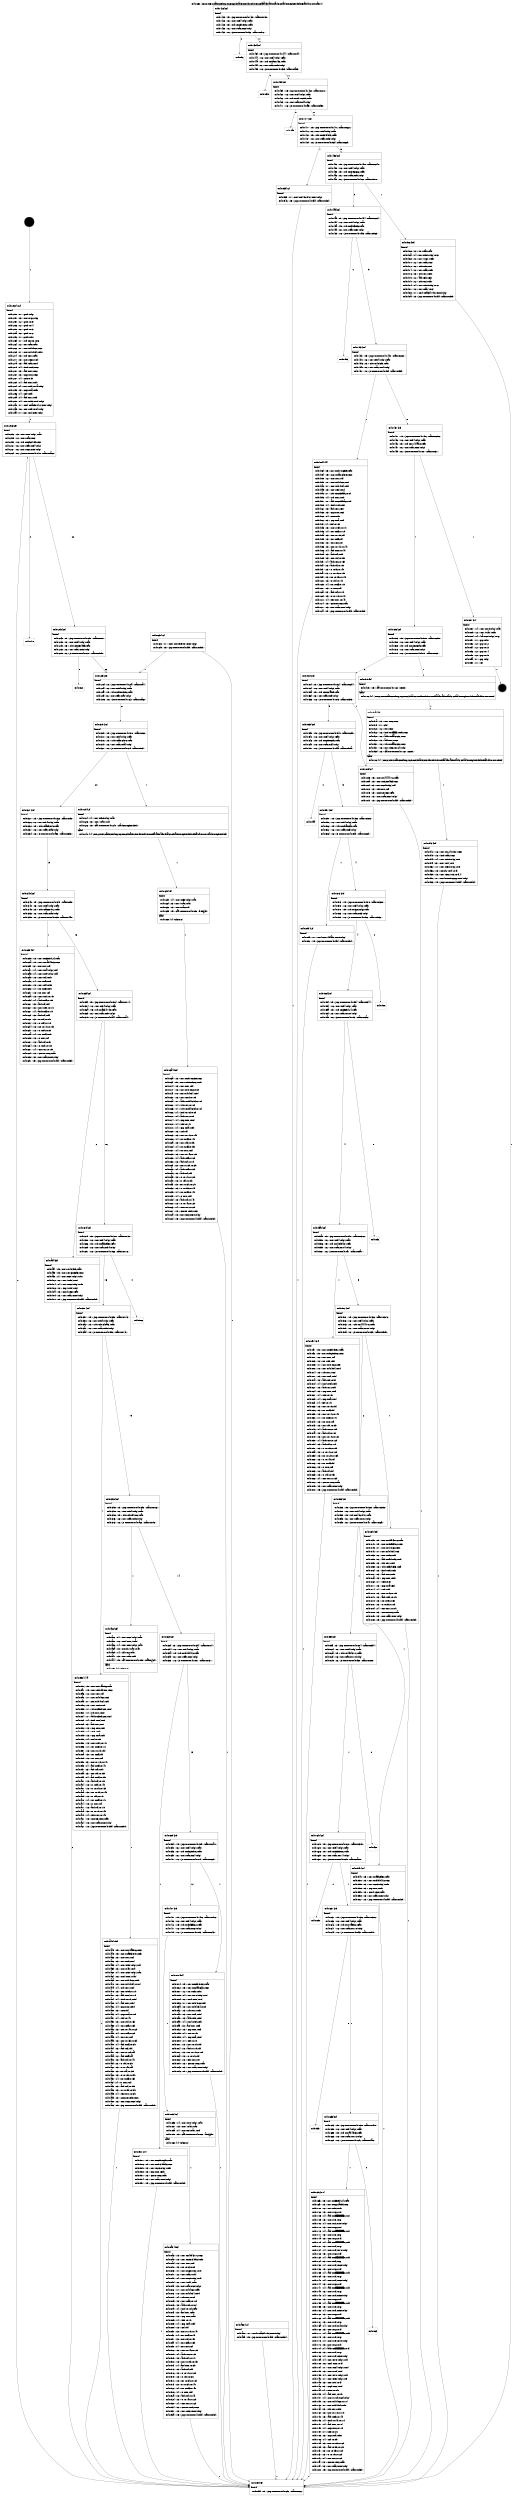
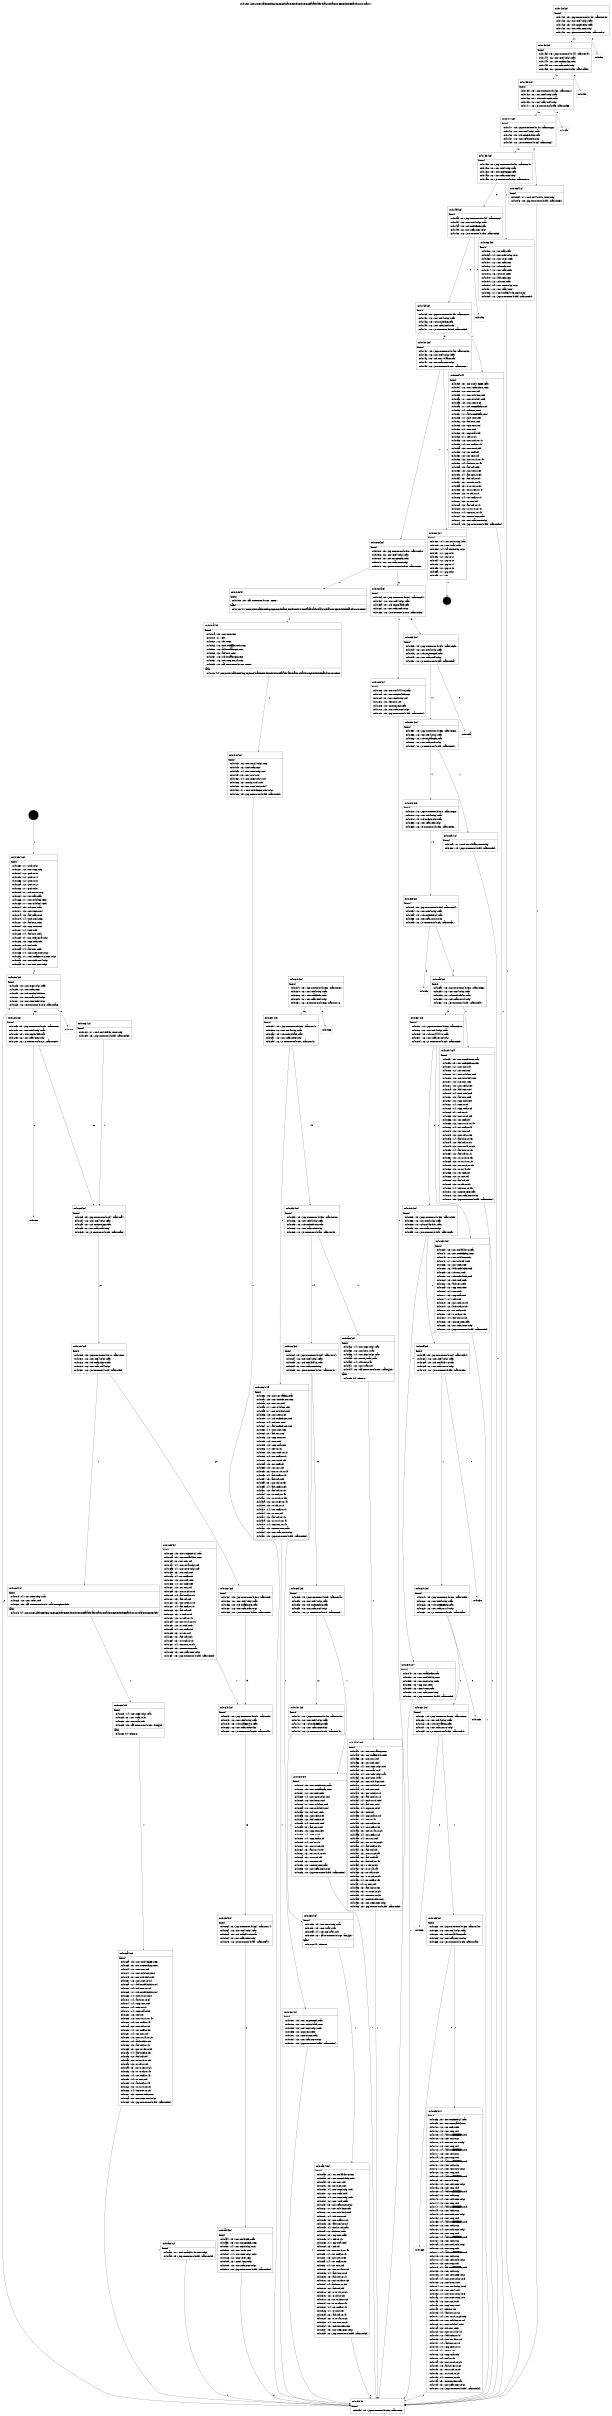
edge "0x40153b [28]" -> "0x401557 [28]": label " 5" -> " 11"
edge "0x401343 [28]" -> "0x401695 [97]": reversed
edge "0x401573 [28]" -> "0x40158f [28]": label " 4" -> " 14"
node "0x401d8c": removed
edge "0x40135f [28]" -> "0x40137b [28]": removed, label "16"
edge "0x401cd2 [12]" -> "0x401fdd [5]": removed, label "1"
